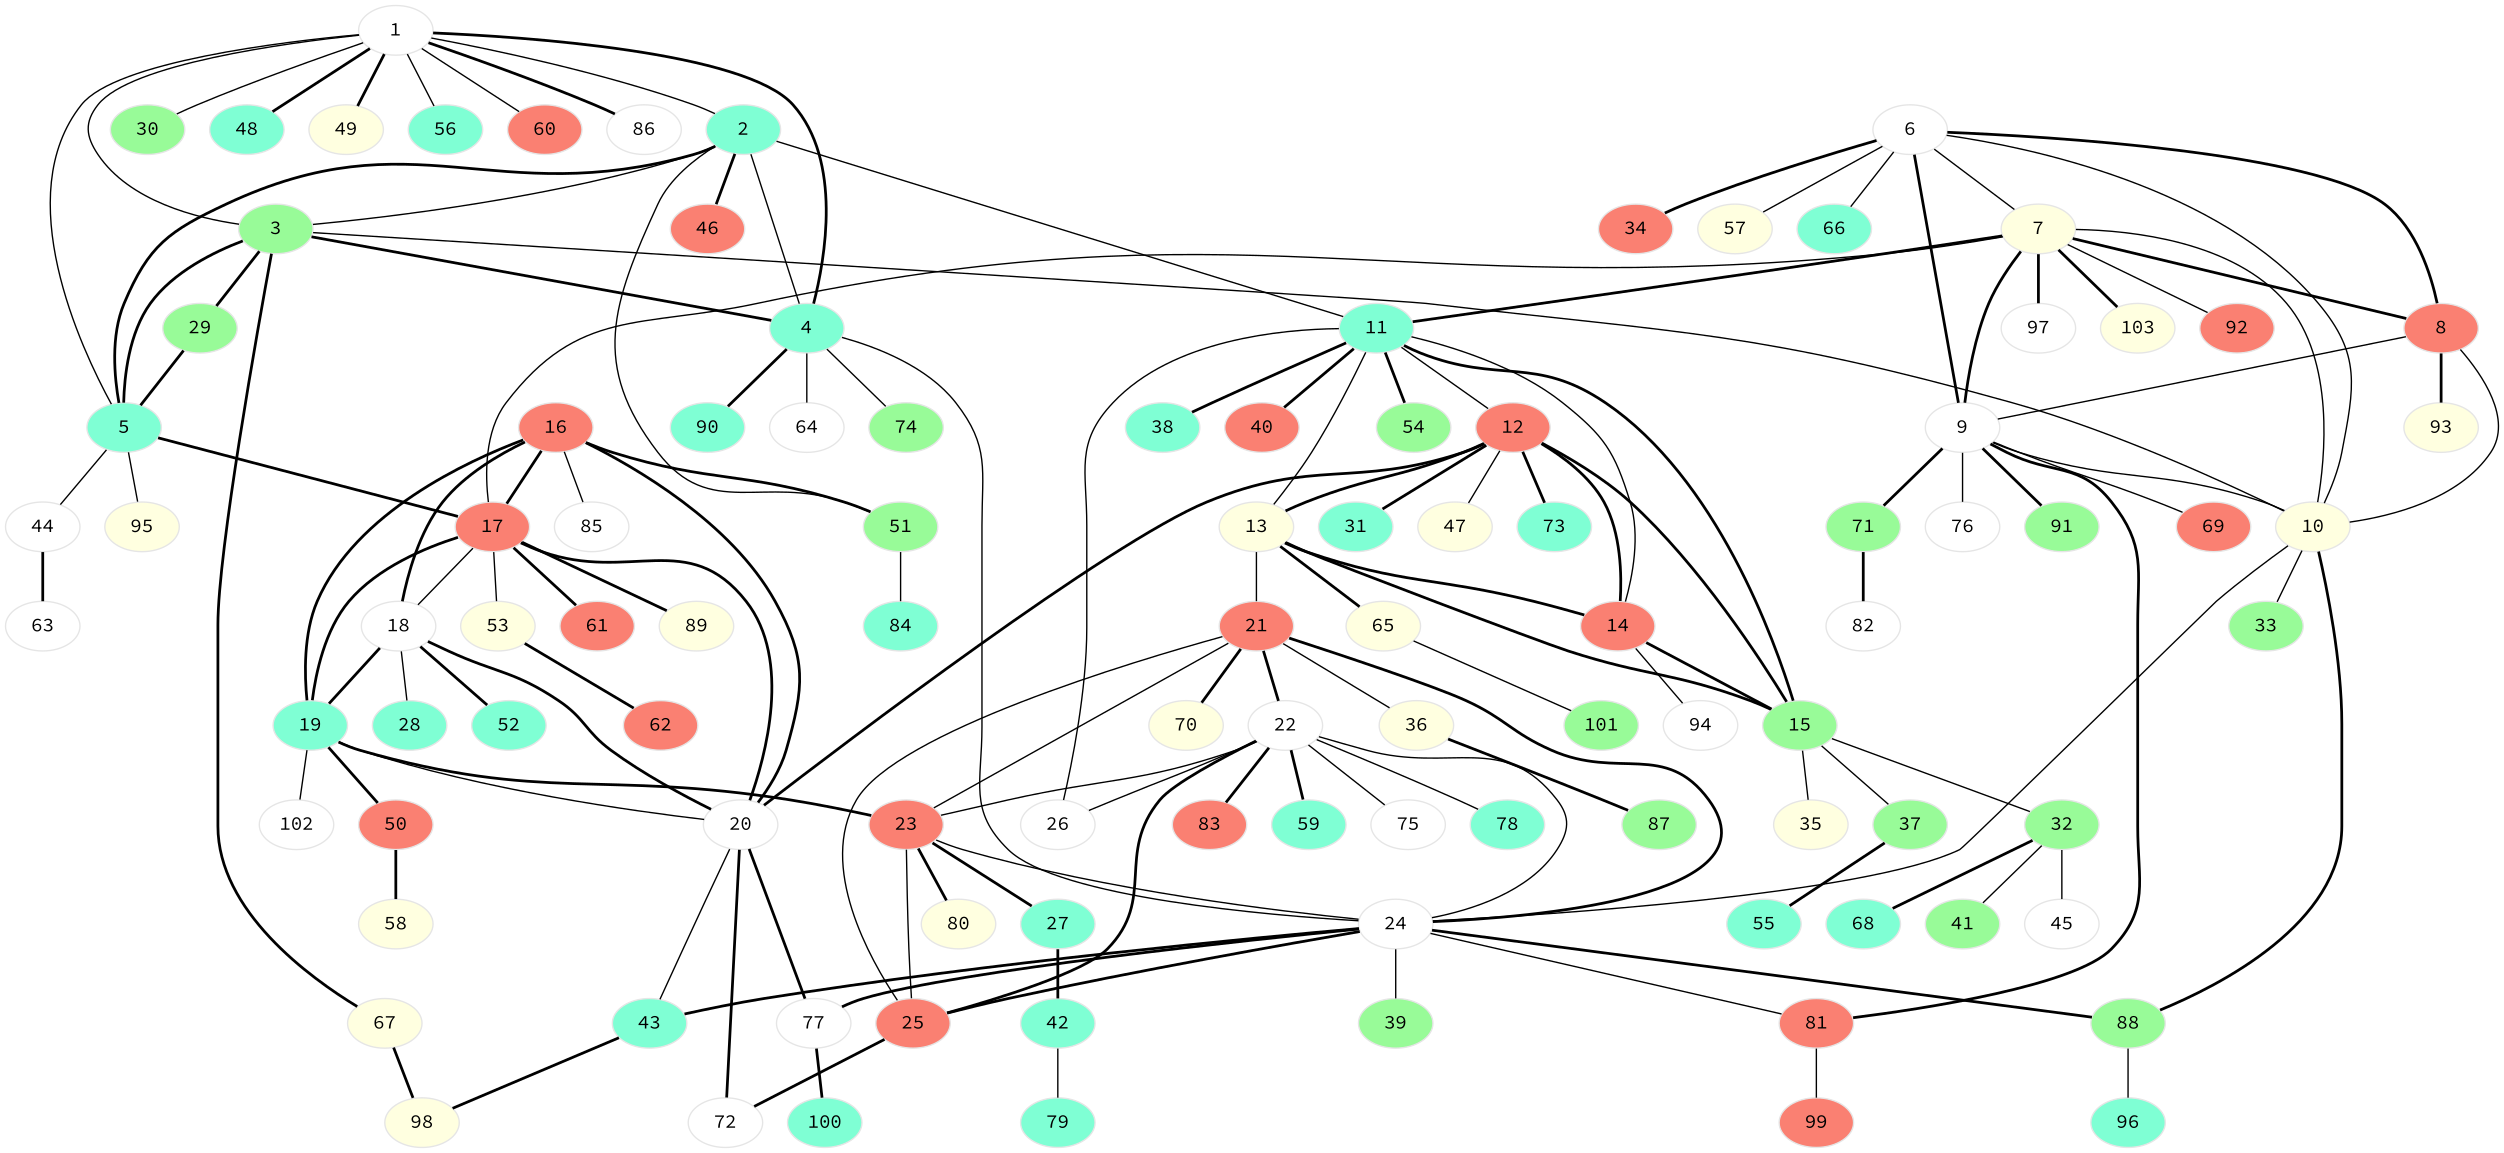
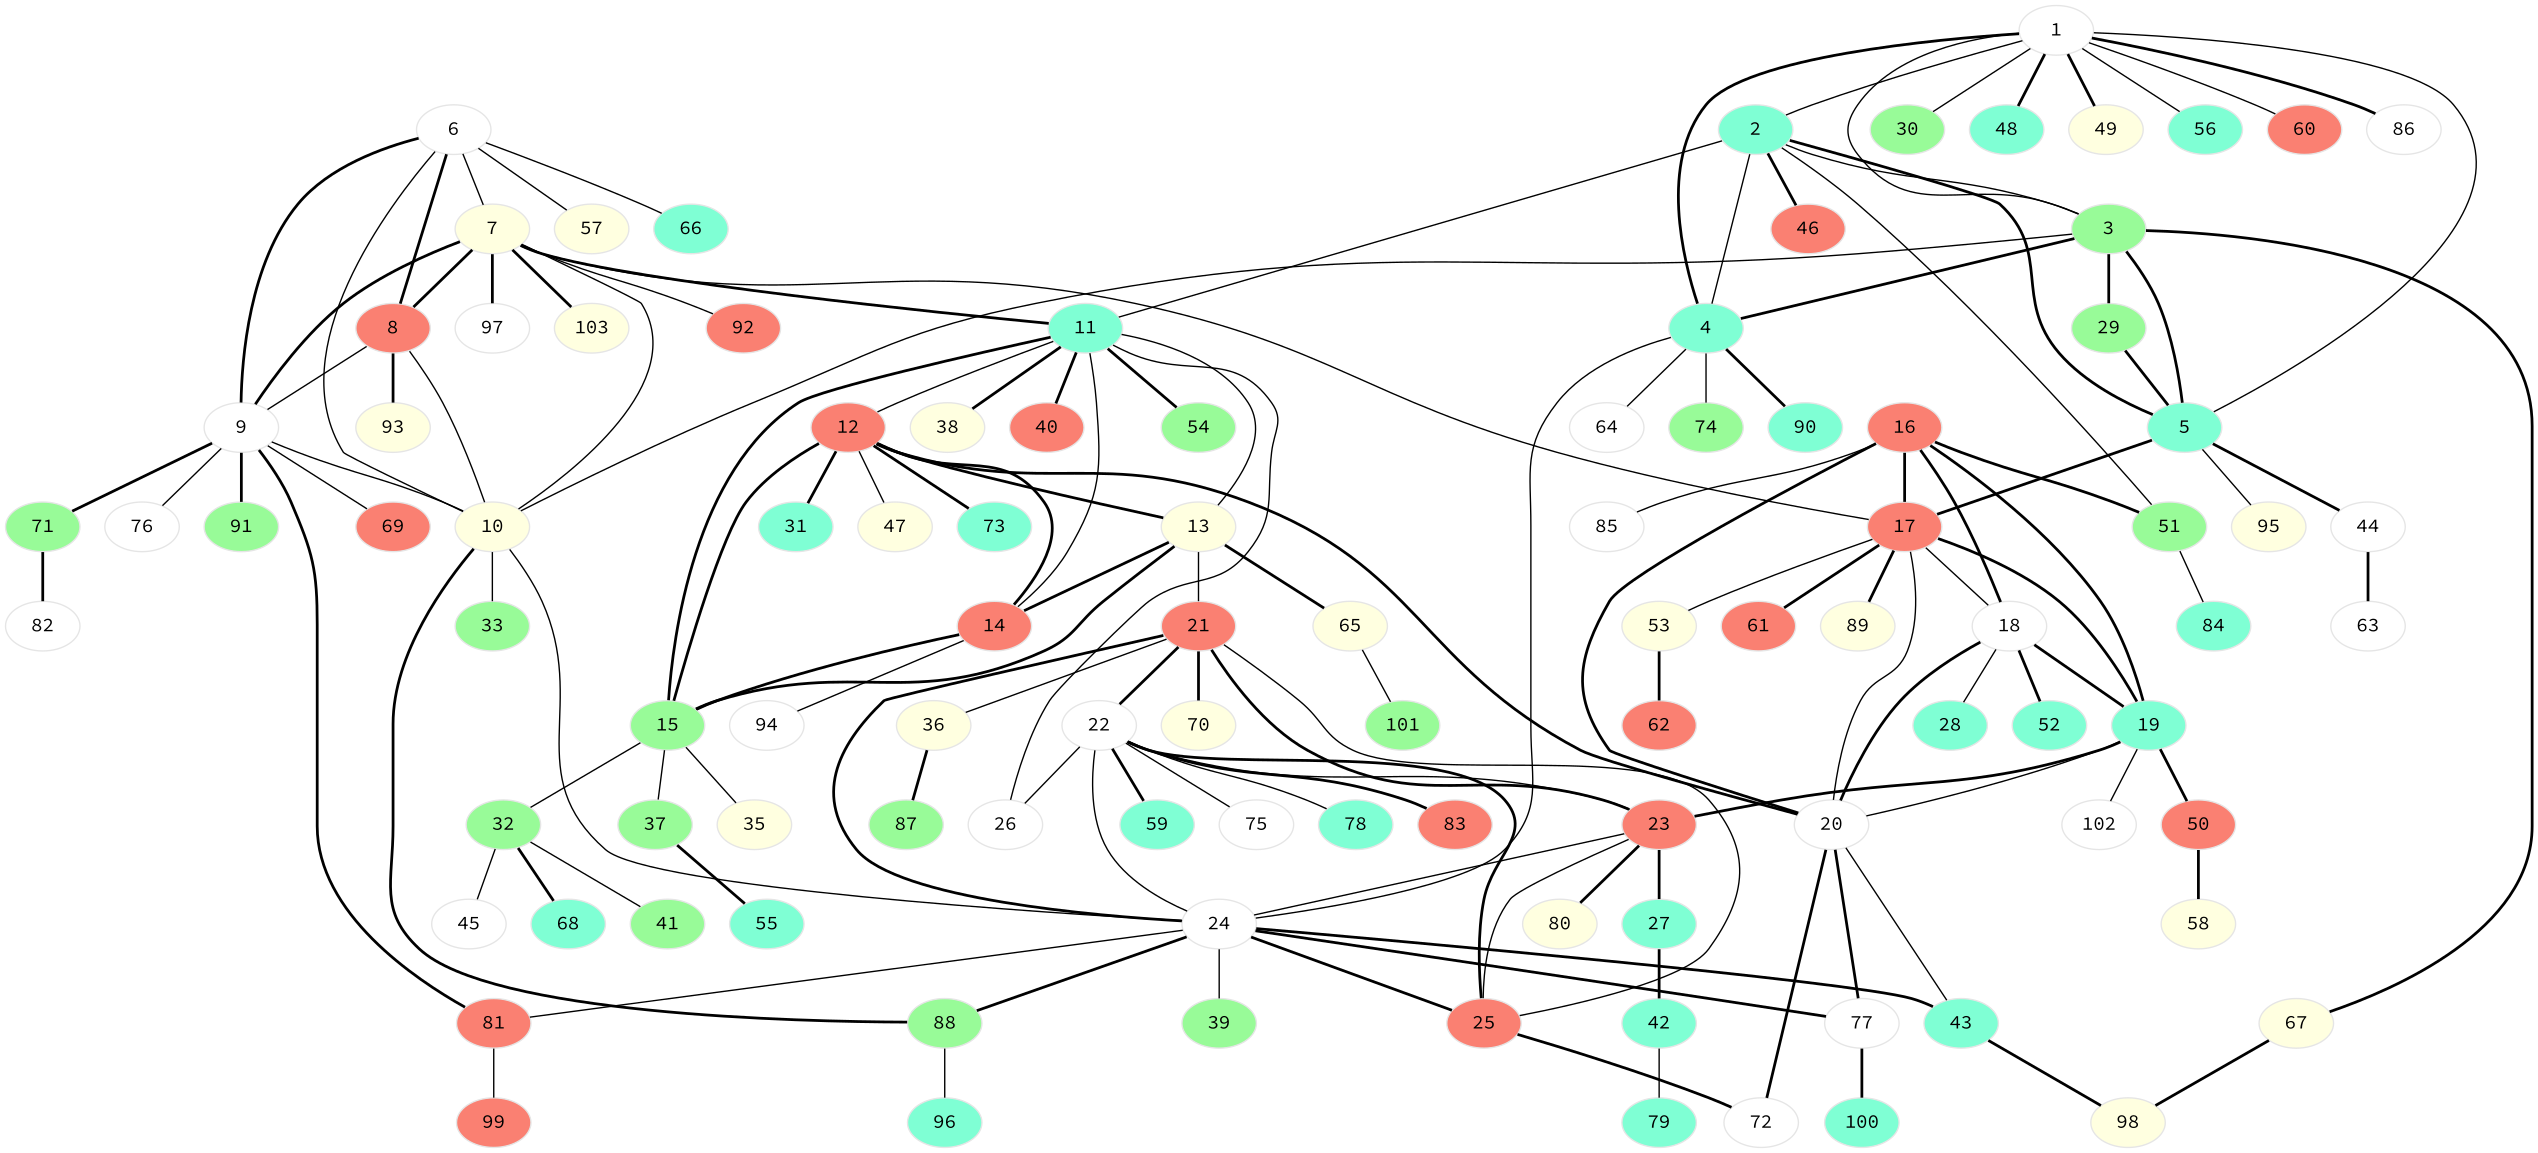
node "34": removed
node "38": fillcolor aquamarine -> lightyellow
edge "5" -- "44": style solid -> bold
edge "17" -- "20": style bold -> solid
edge "21" -- "23": style solid -> bold
